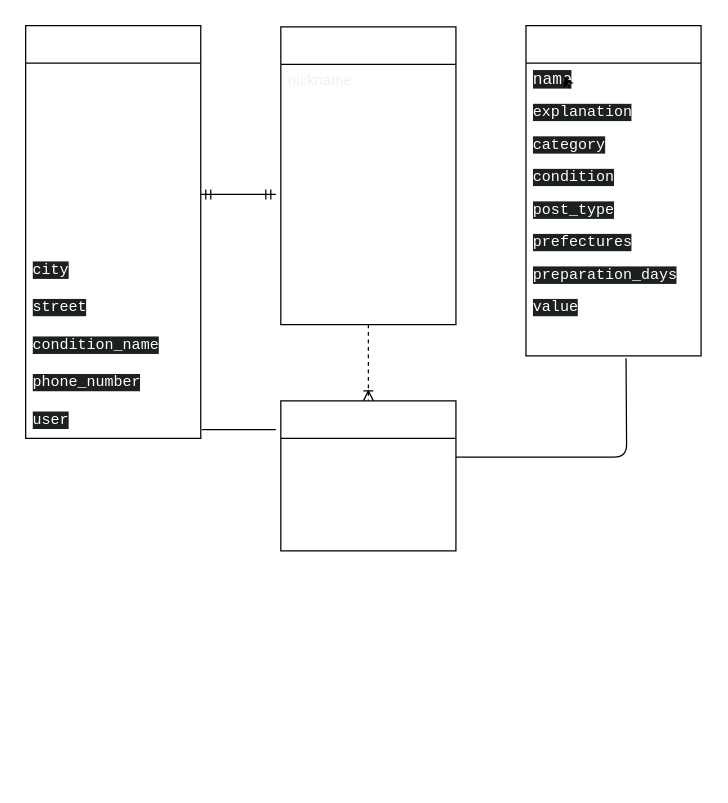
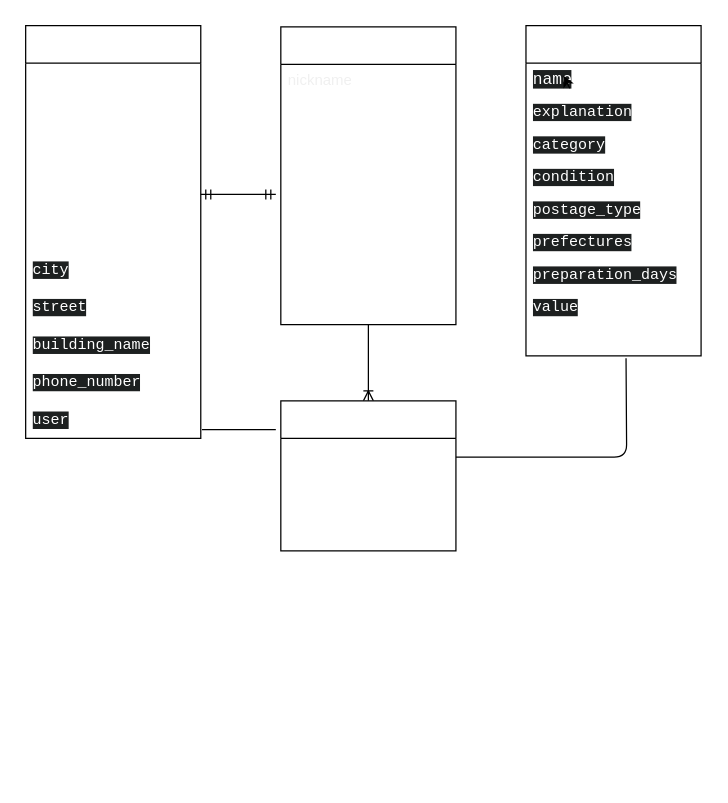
node "post_type": label "post_type" -> "postage_type"
node "condition_name": label "condition_name" -> "building_name"
edge "usersテーブル" -> "oderテーブル": style dashed -> solid
